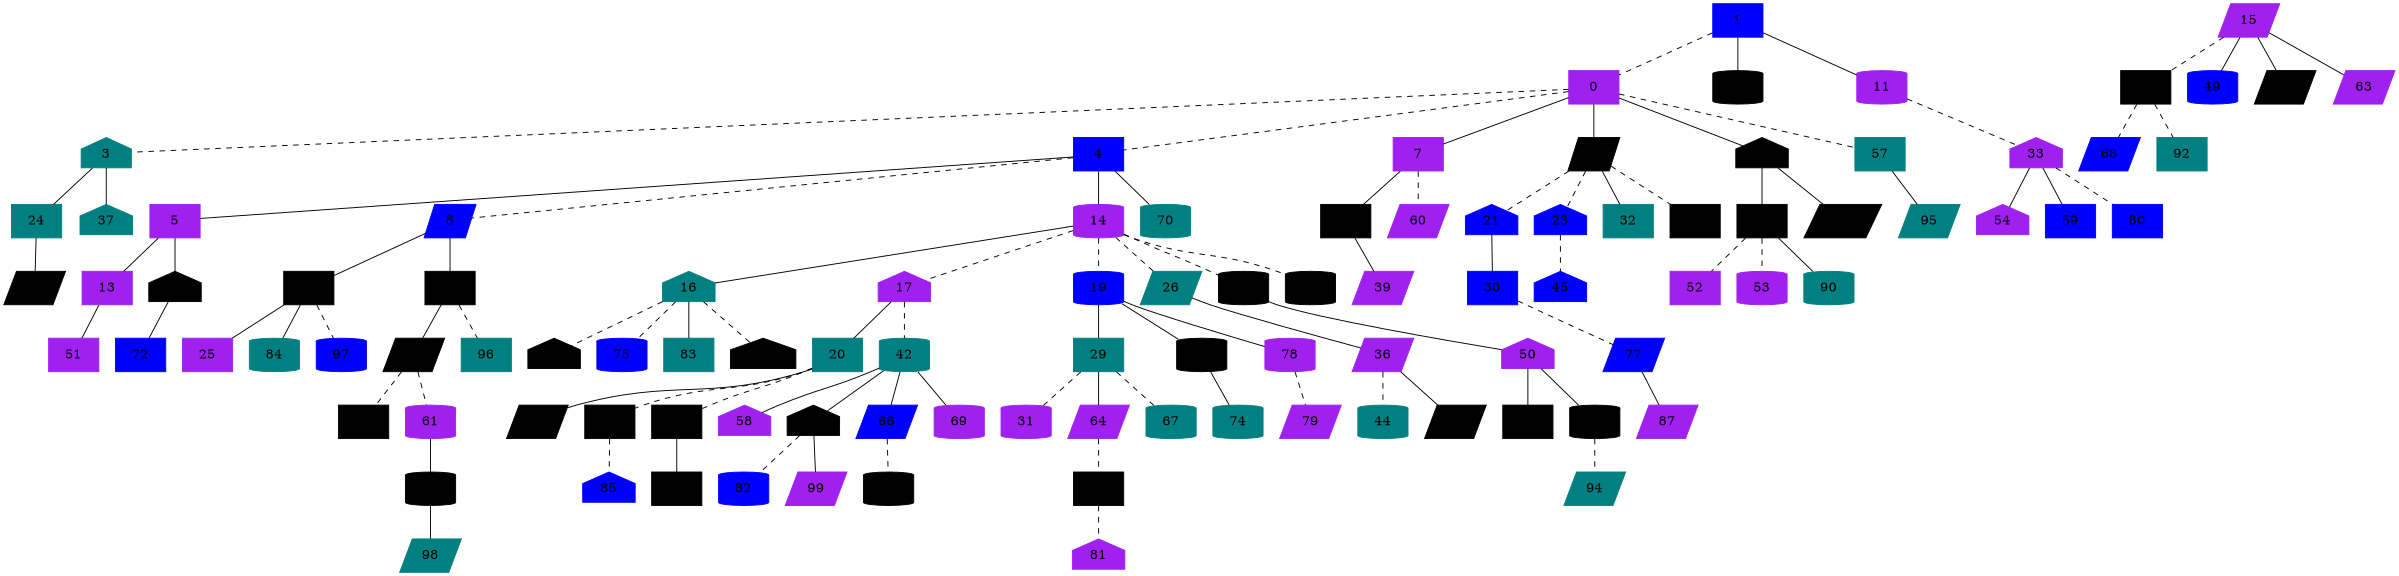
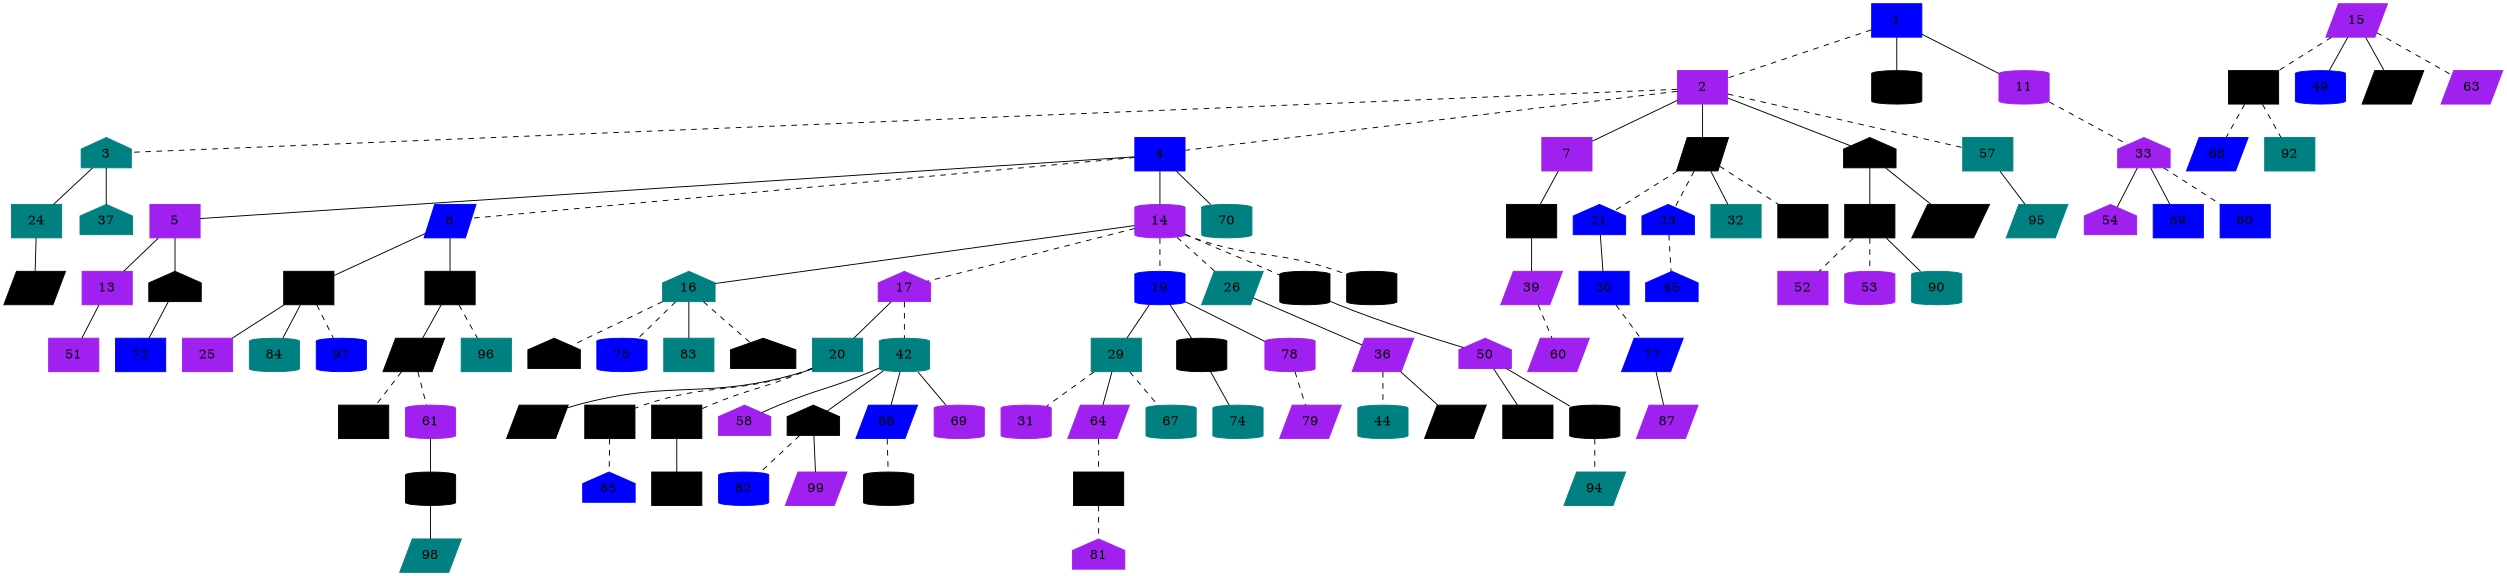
edge "15" -- "63": style solid -> dashed
node "0": label "0" -> "2"
edge "7" -- "60": now "39" -- "60"
